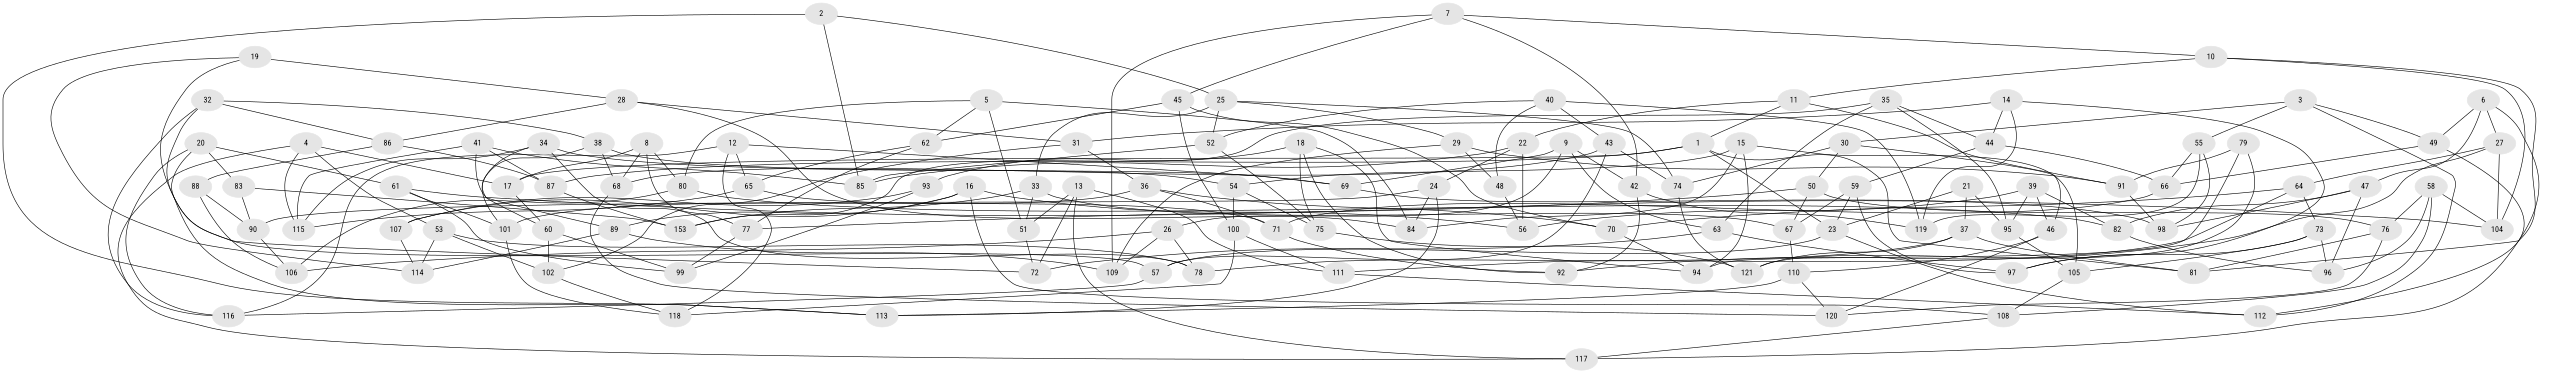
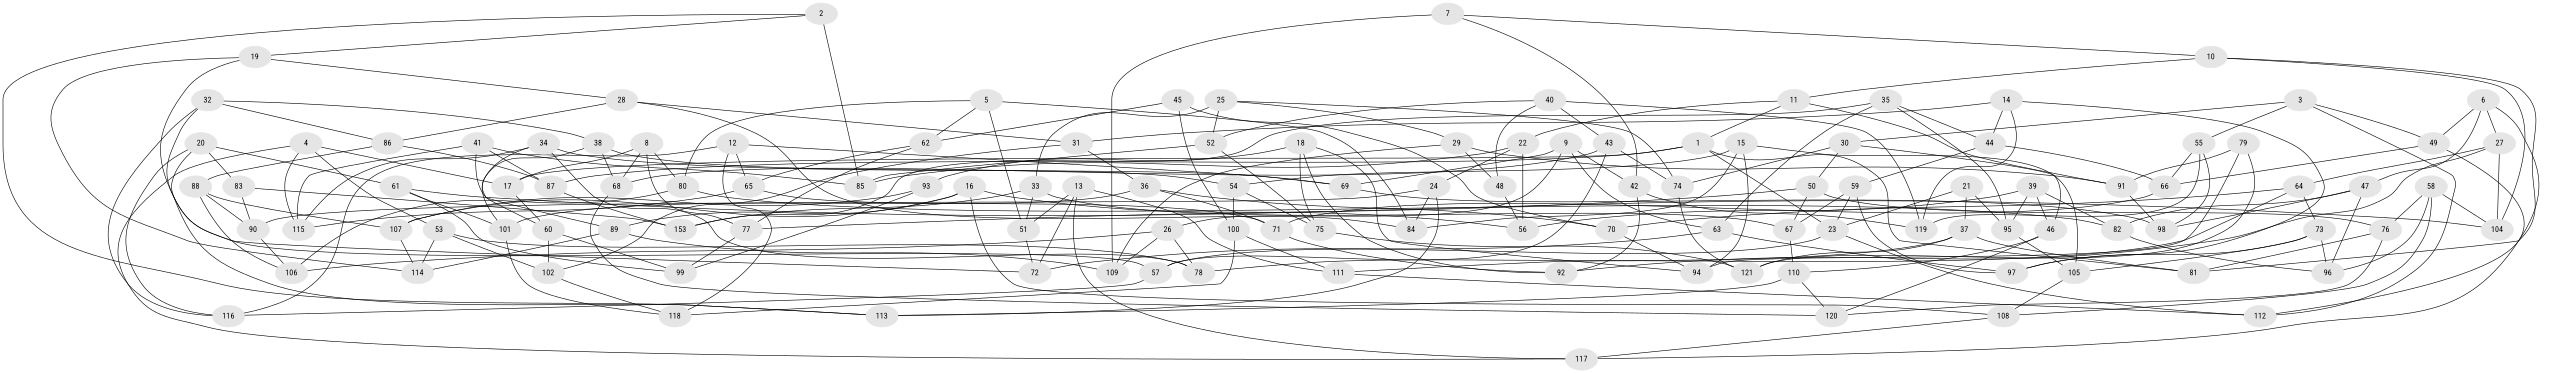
edge "2" -- "25": now "2" -- "19"
edge "7" -- "45": removed
edge "88" -- "107": added
